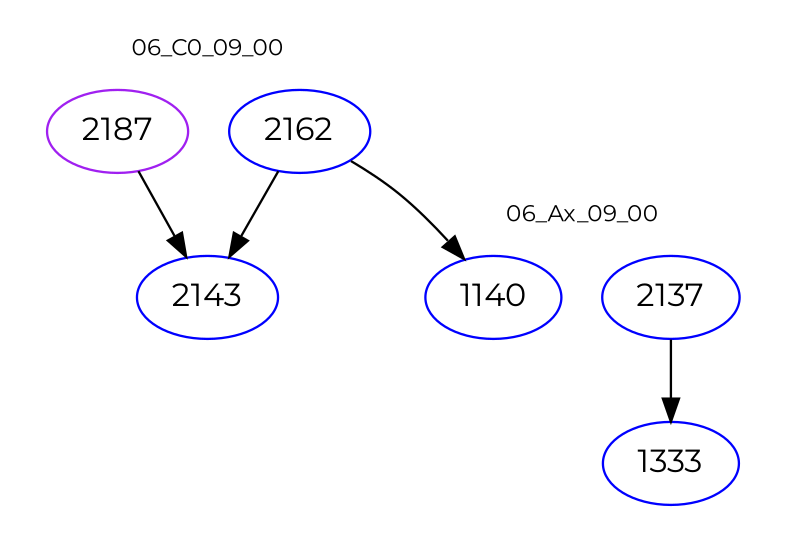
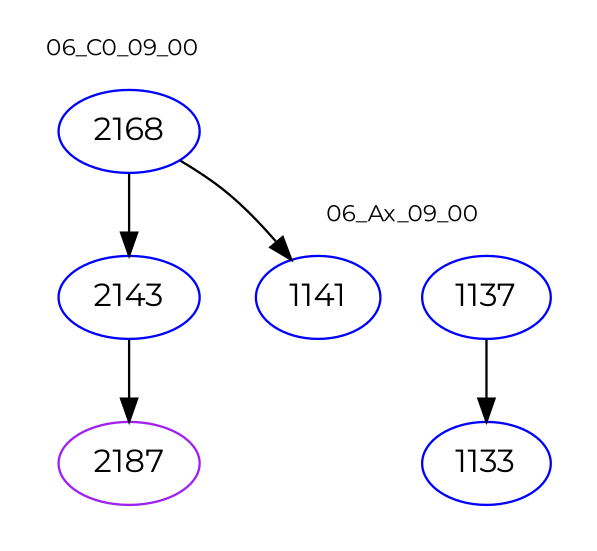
node "2162": label "2162" -> "2168"
edge "2187" -> "2143": reversed
node "1140": label "1140" -> "1141"
node "2137": label "2137" -> "1137"
node "1333": label "1333" -> "1133"
